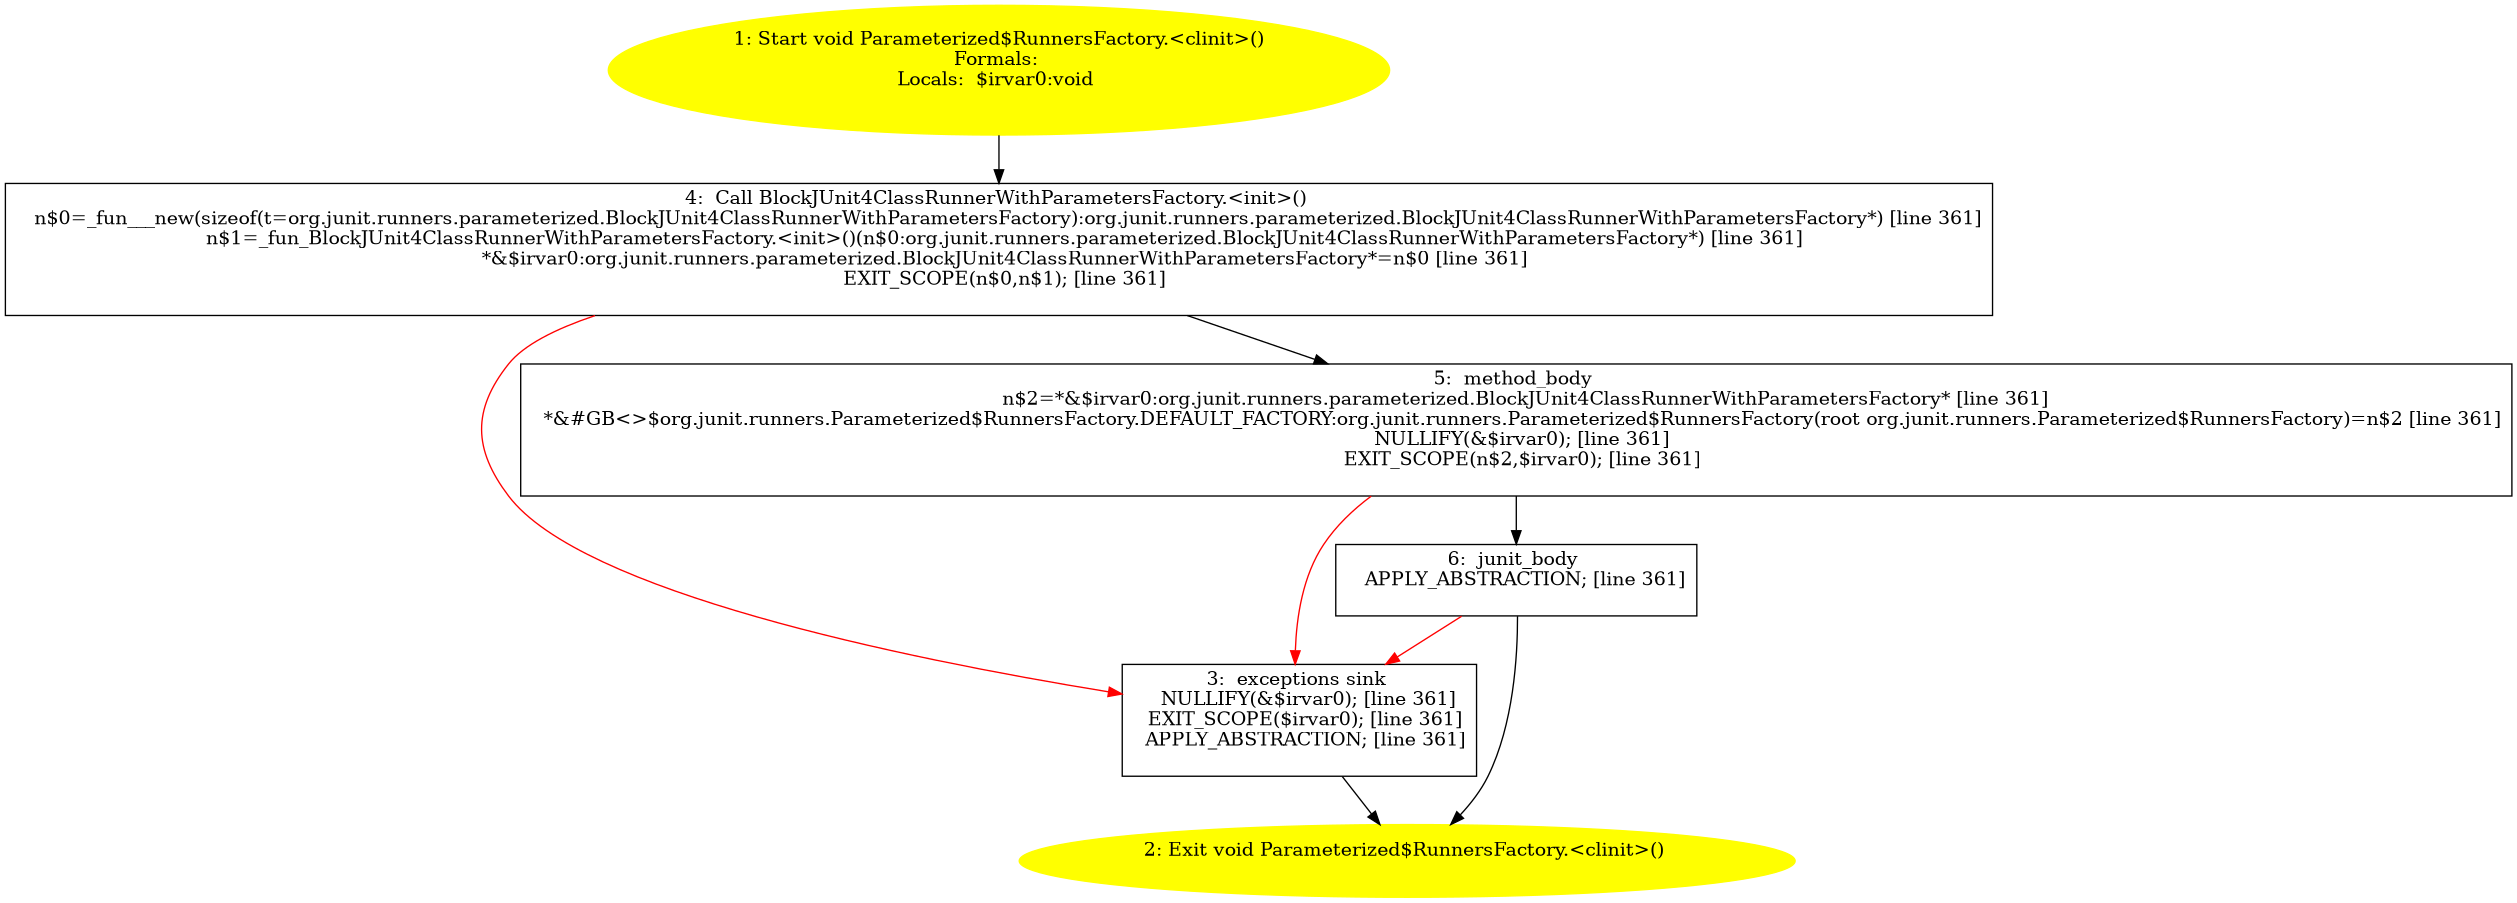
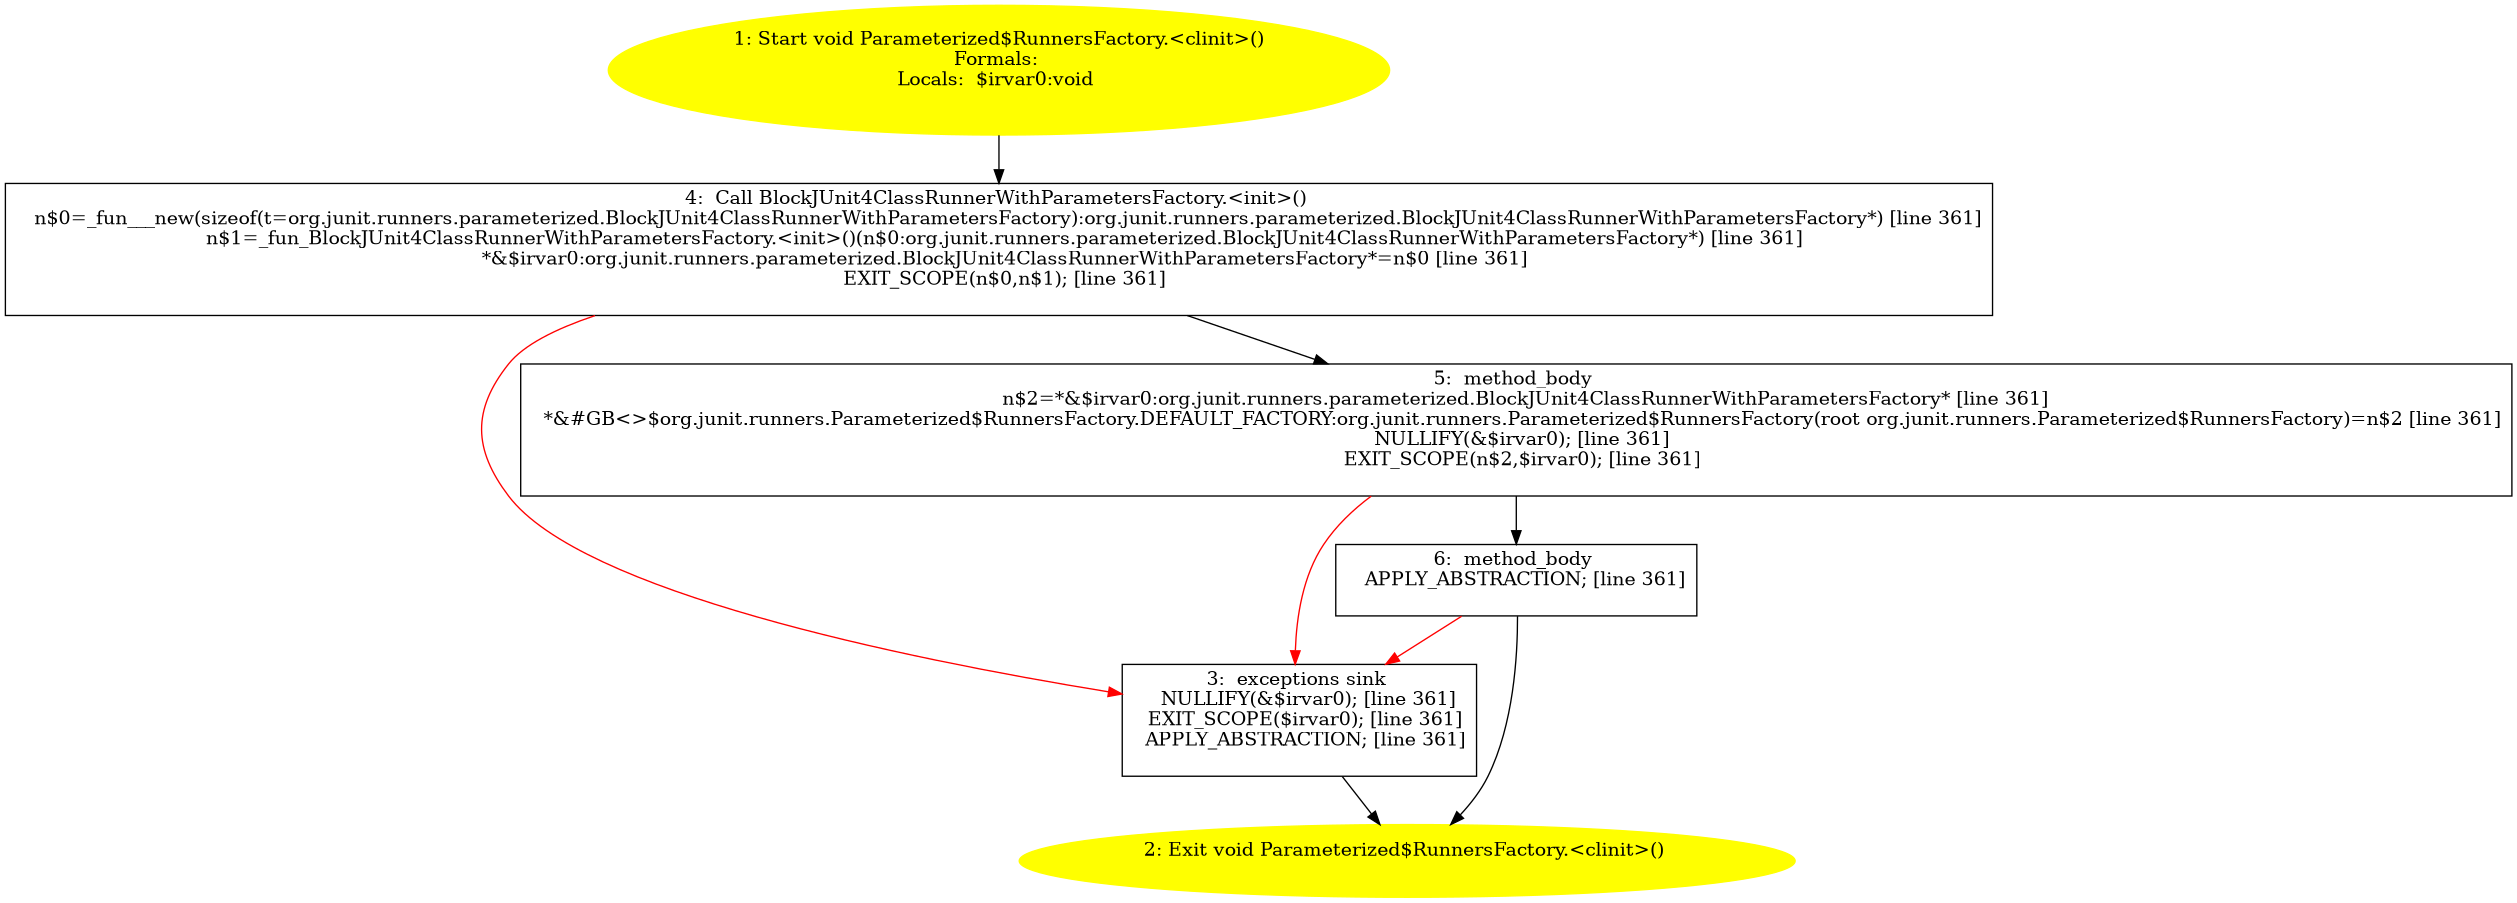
node "6:  junit_body APPLY_ABSTRACTION; [line 361]": label "6:  junit_body APPLY_ABSTRACTION; [line 361]" -> "6:  method_body APPLY_ABSTRACTION; [line 361]"
